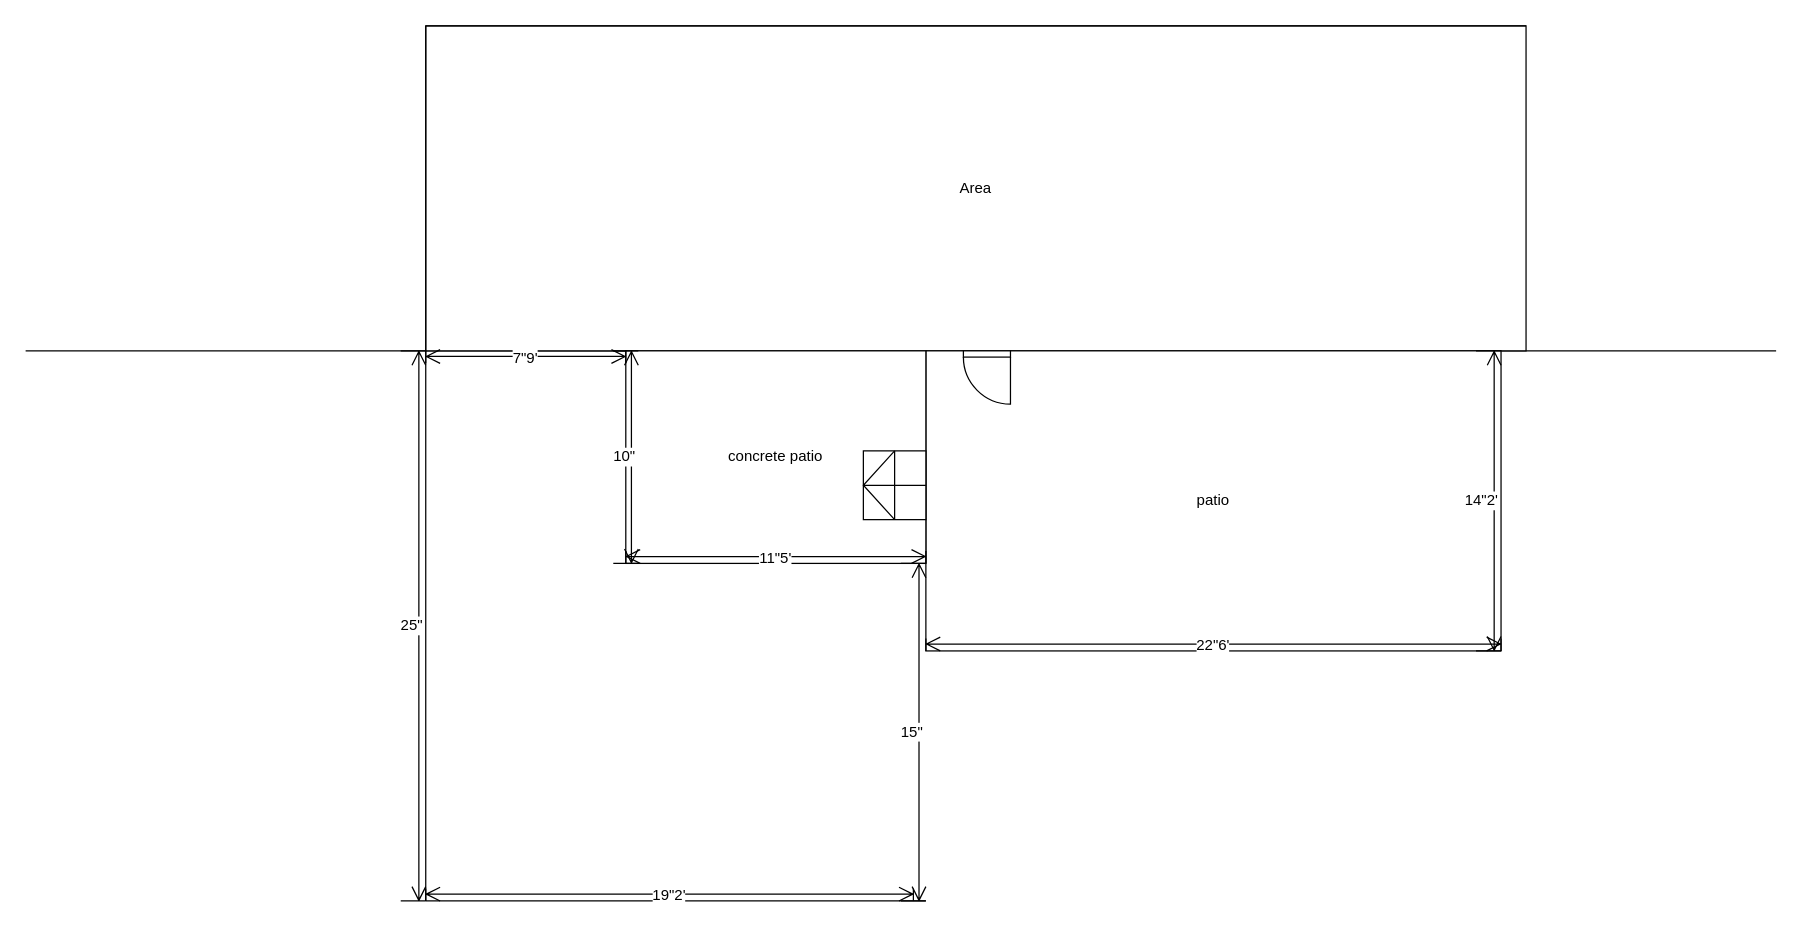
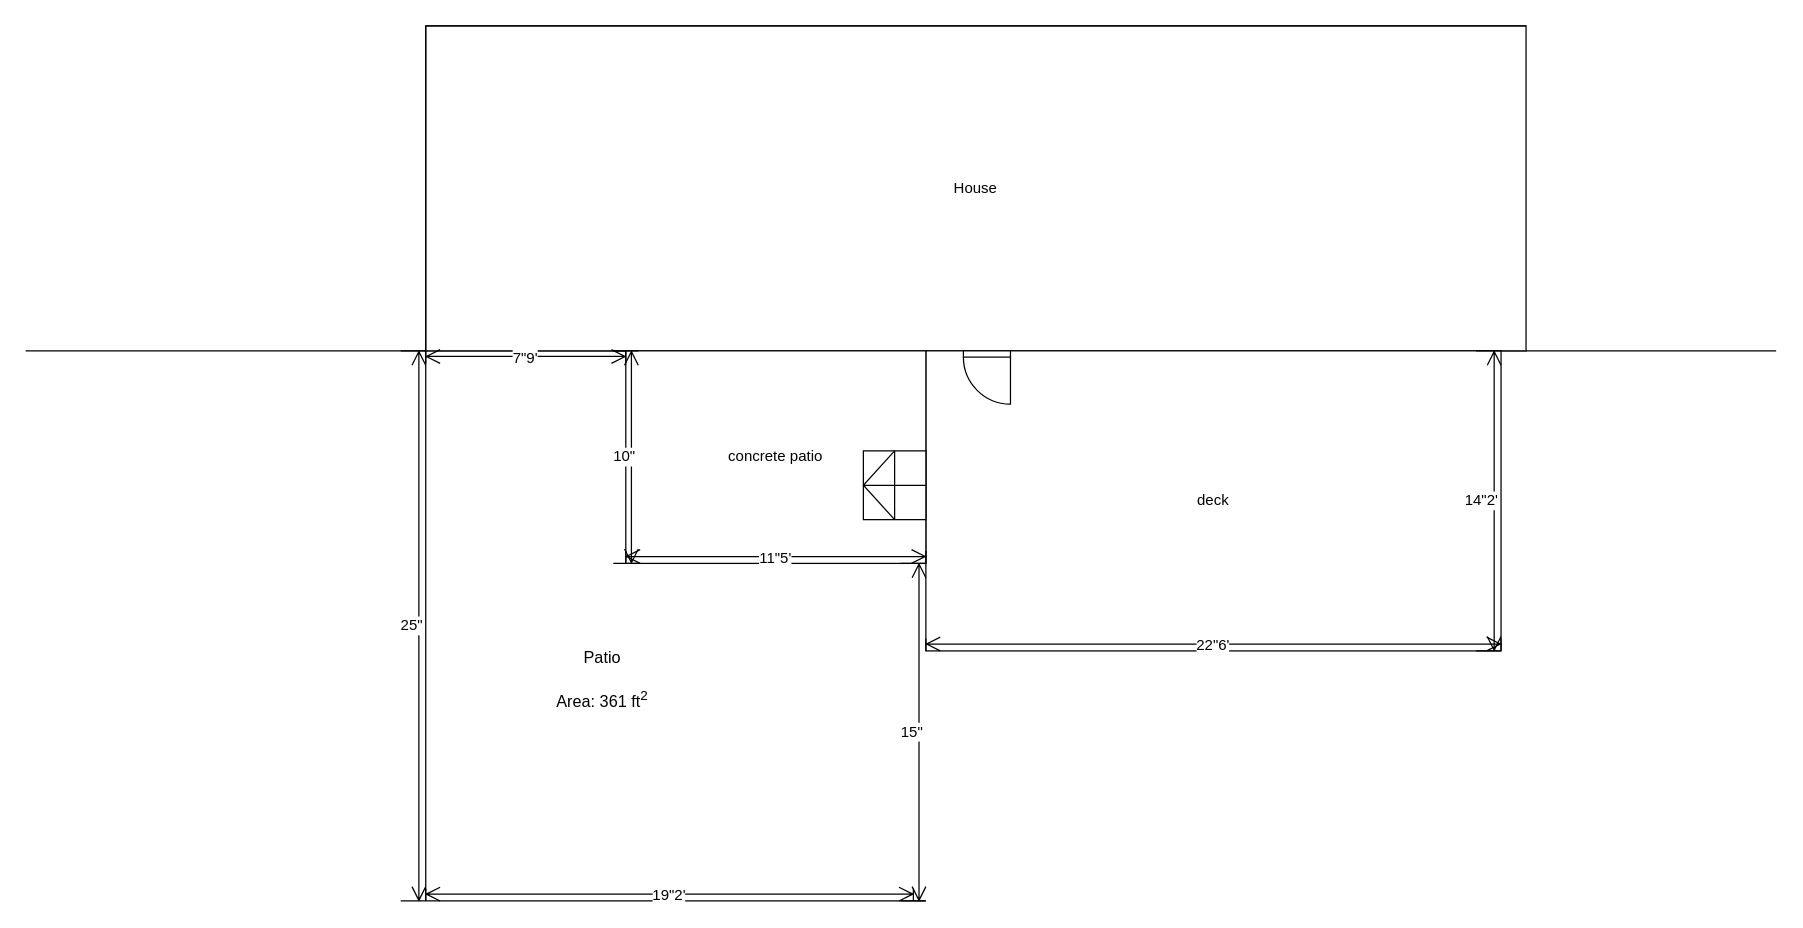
node "Area": label "Area" -> "House"
node "patio": label "patio" -> "deck"
node "Patio Area: 361 ft2": added
